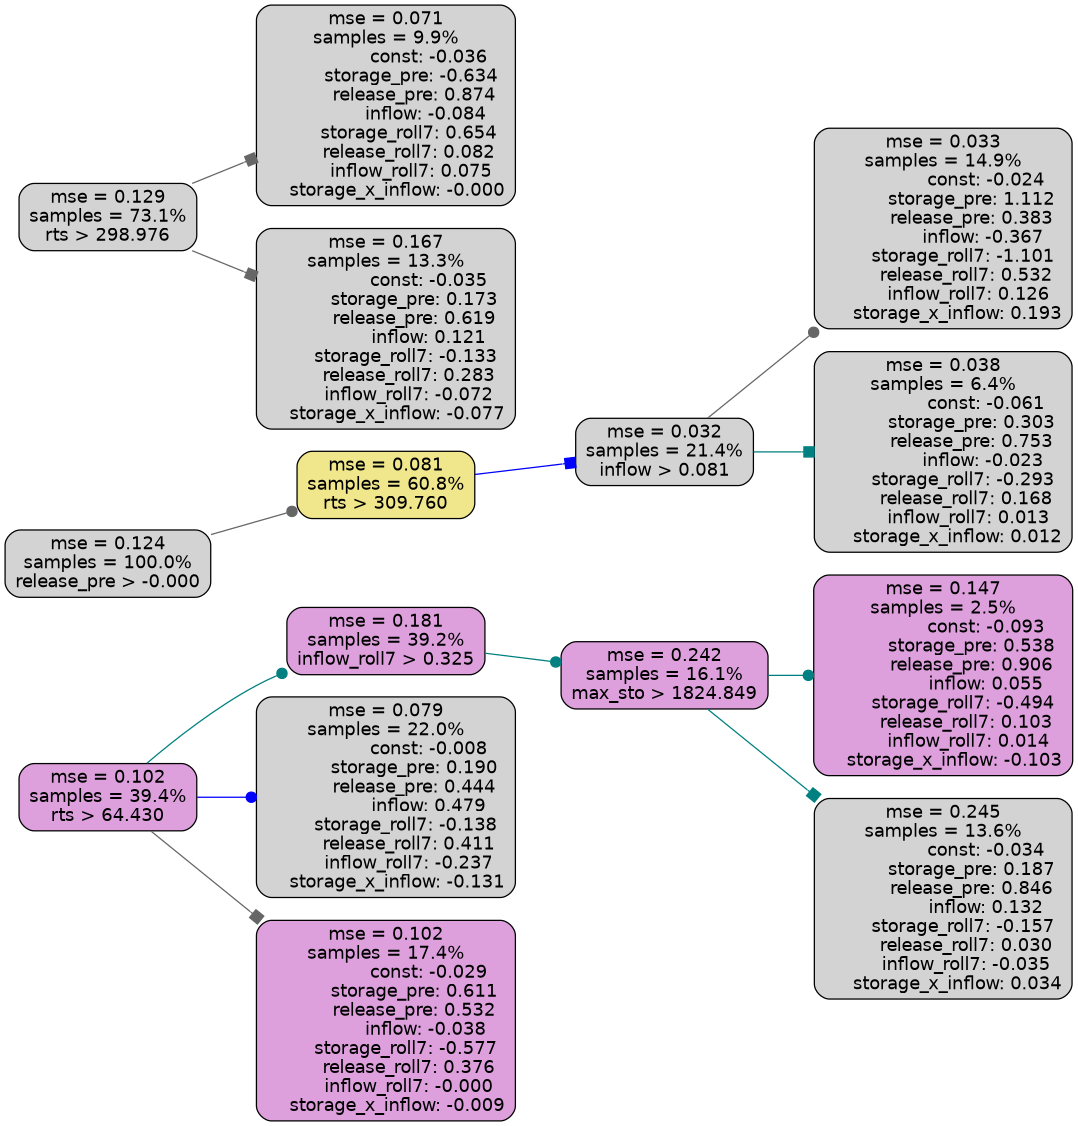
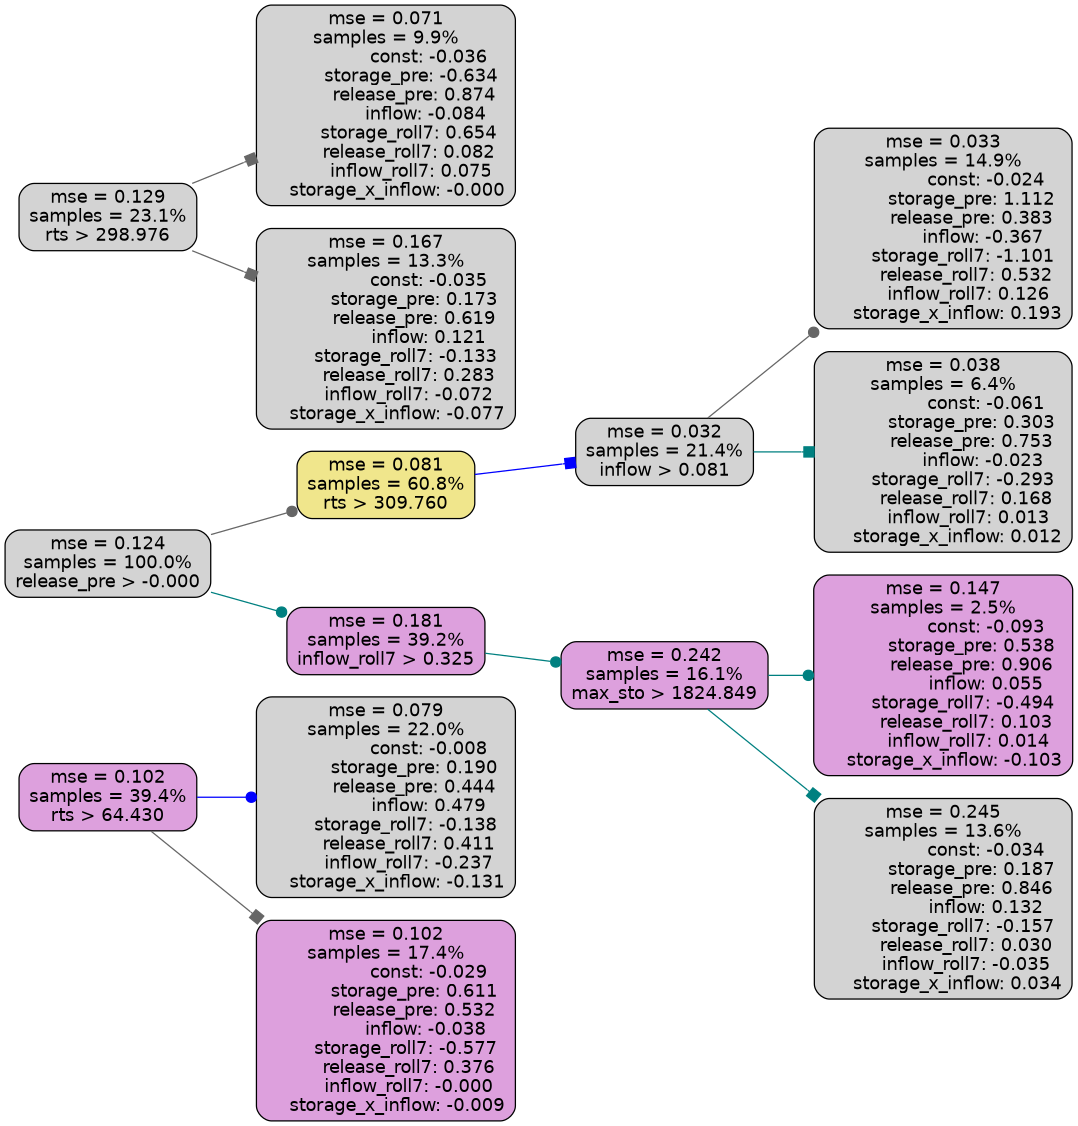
node "mse = 0.129 samples = 73.1% rts > 298.976": label "mse = 0.129 samples = 73.1% rts > 298.976" -> "mse = 0.129 samples = 23.1% rts > 298.976"
edge "mse = 0.102 samples = 39.4% rts > 64.430" -> "mse = 0.181 samples = 39.2% inflow_roll7 > 0.325": now "mse = 0.124 samples = 100.0% release_pre > -0.000" -> "mse = 0.181 samples = 39.2% inflow_roll7 > 0.325"
